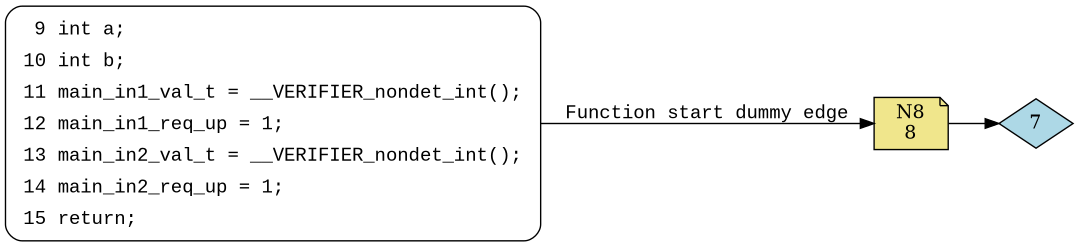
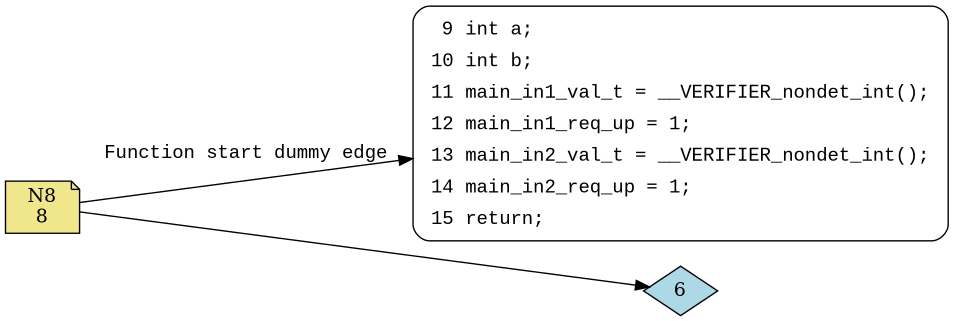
edge "9" -> "N8 8": reversed
node "7": label "7" -> "6"
